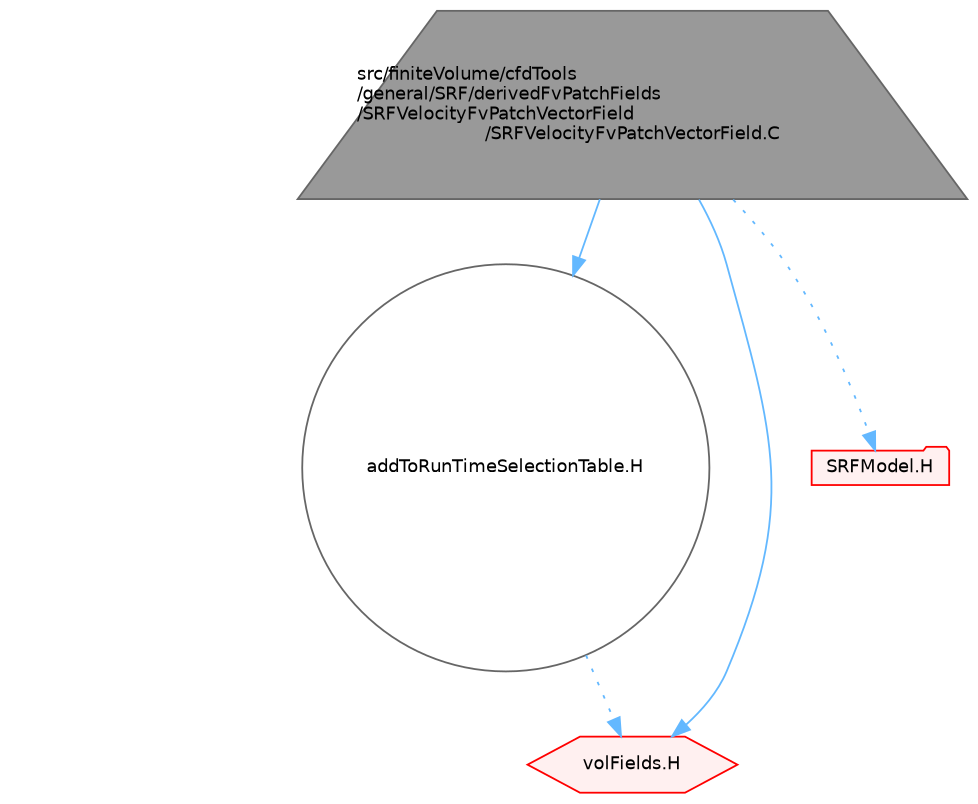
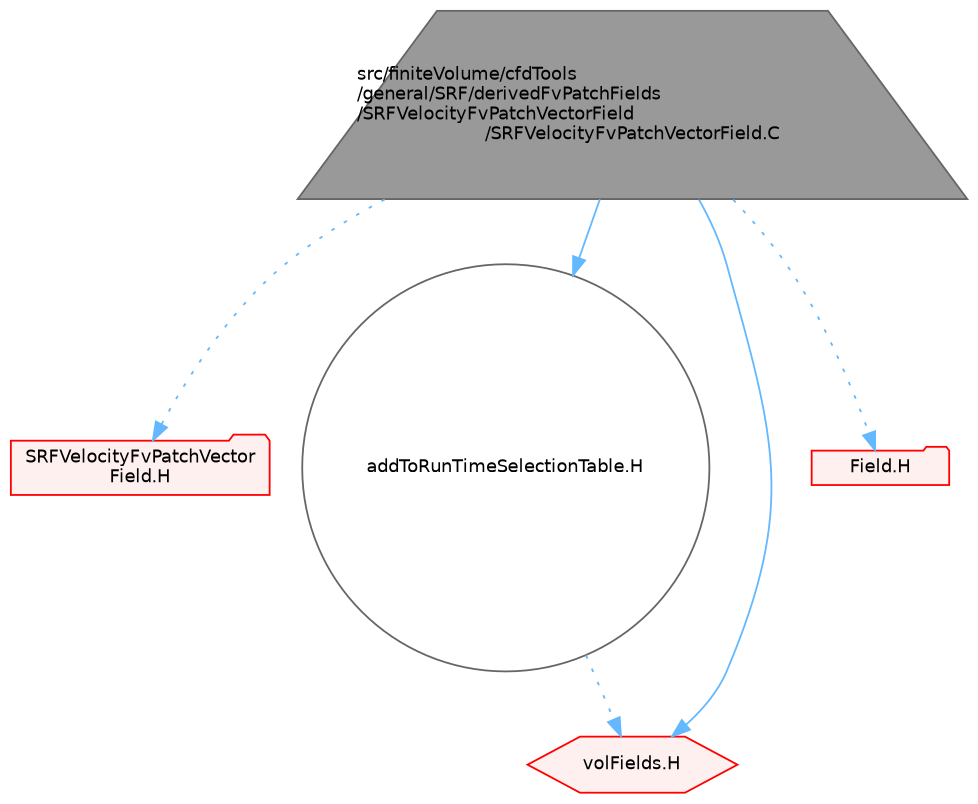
node "SRFVelocityFvPatchVector Field.H": added
node "SRFModel.H": label "SRFModel.H" -> "Field.H"
